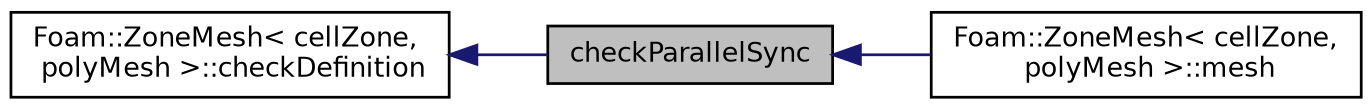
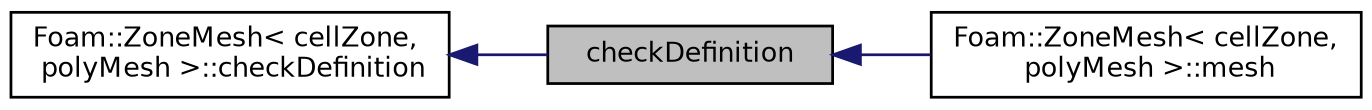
node "checkParallelSync": label "checkParallelSync" -> "checkDefinition"
